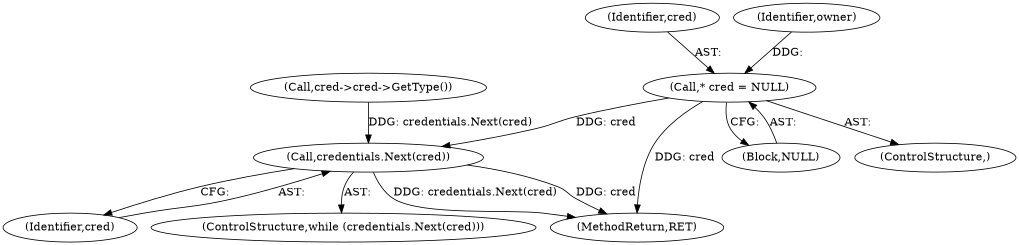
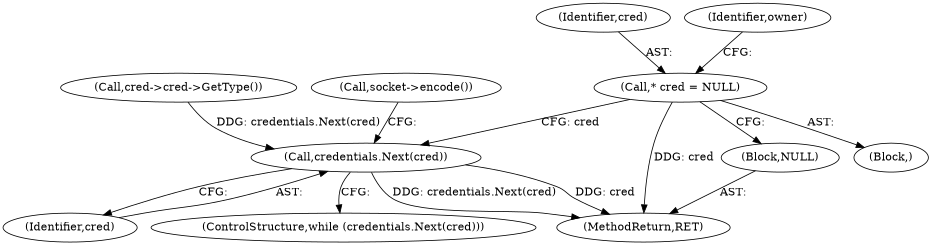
edge "(Identifier,owner)" -> "(Call,* cred = NULL)": label "DDG: " -> "CFG: "
node "(Call,socket->encode())": added
edge "(Call,* cred = NULL)" -> "(Call,credentials.Next(cred))": label "DDG: cred" -> "CFG: cred"
edge "(Block,NULL)" -> "(Call,* cred = NULL)": now "(Block,NULL)" -> "(MethodReturn,RET)"
node "(ControlStructure,)": label "(ControlStructure,)" -> "(Block,)"
edge "(Call,credentials.Next(cred))" -> "(ControlStructure,while (credentials.Next(cred)))": label "AST: " -> "CFG: "
